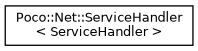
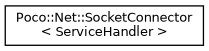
node "Poco::Net::ServiceHandler < ServiceHandler >": label "Poco::Net::ServiceHandler < ServiceHandler >" -> "Poco::Net::SocketConnector < ServiceHandler >"
